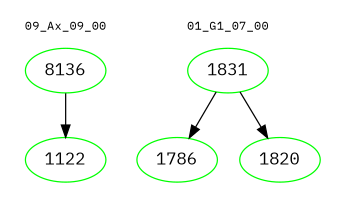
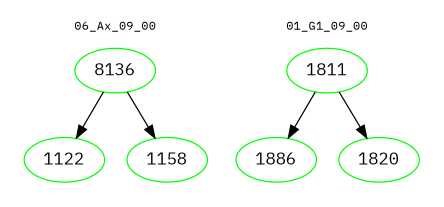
cluster "09_Ax_09_00": label "09_Ax_09_00" -> "06_Ax_09_00"
cluster "01_G1_07_00": label "01_G1_07_00" -> "01_G1_09_00"
node "1831": label "1831" -> "1811"
node "1158": added
node "1786": label "1786" -> "1886"
